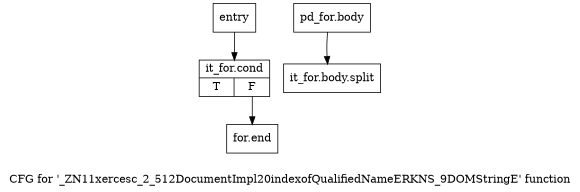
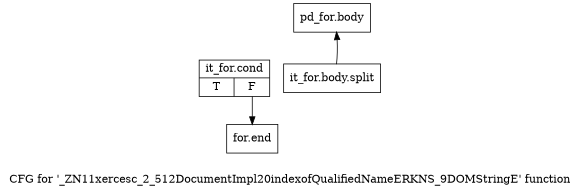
node "entry": removed
edge "pd_for.body" -> "it_for.body.split": reversed
